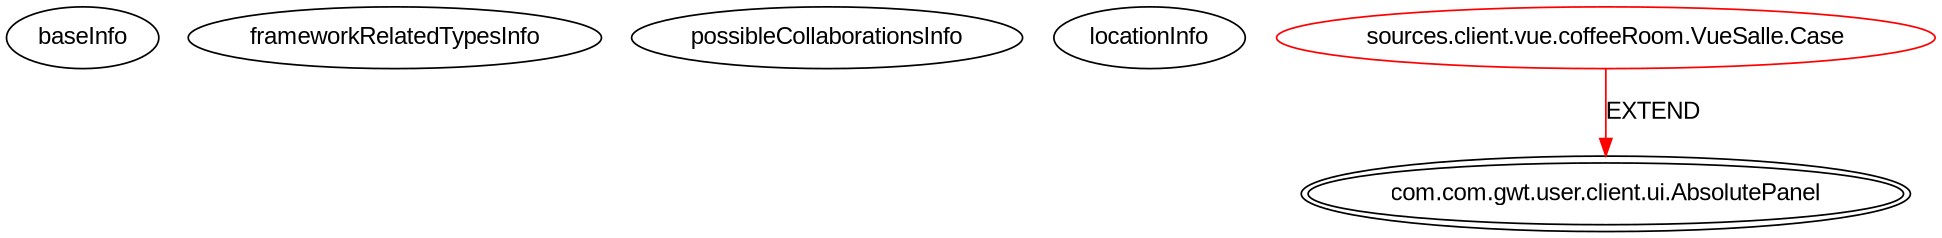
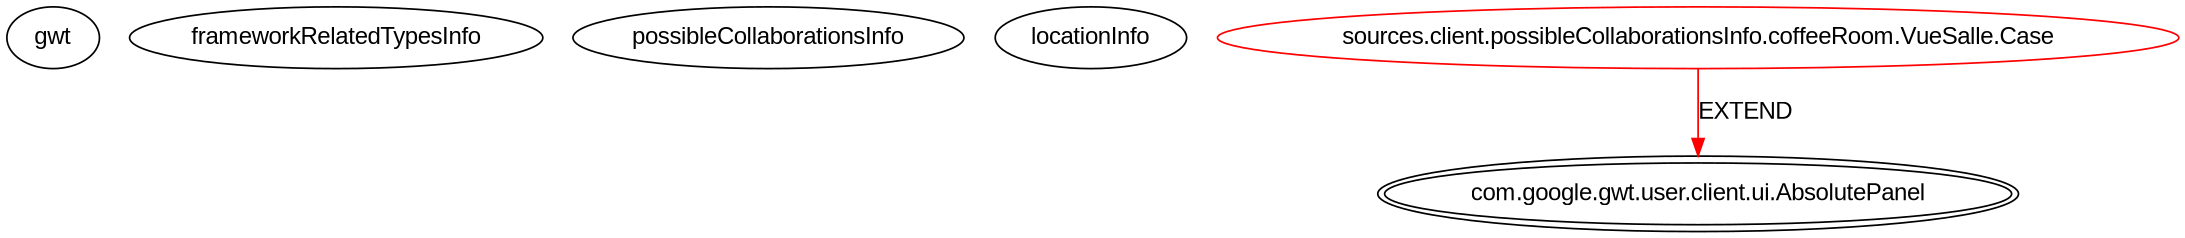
node "baseInfo": label "baseInfo" -> "gwt"
node "sources.client.vue.coffeeRoom.VueSalle.Case": label "sources.client.vue.coffeeRoom.VueSalle.Case" -> "sources.client.possibleCollaborationsInfo.coffeeRoom.VueSalle.Case"
node "com.com.gwt.user.client.ui.AbsolutePanel": label "com.com.gwt.user.client.ui.AbsolutePanel" -> "com.google.gwt.user.client.ui.AbsolutePanel"
